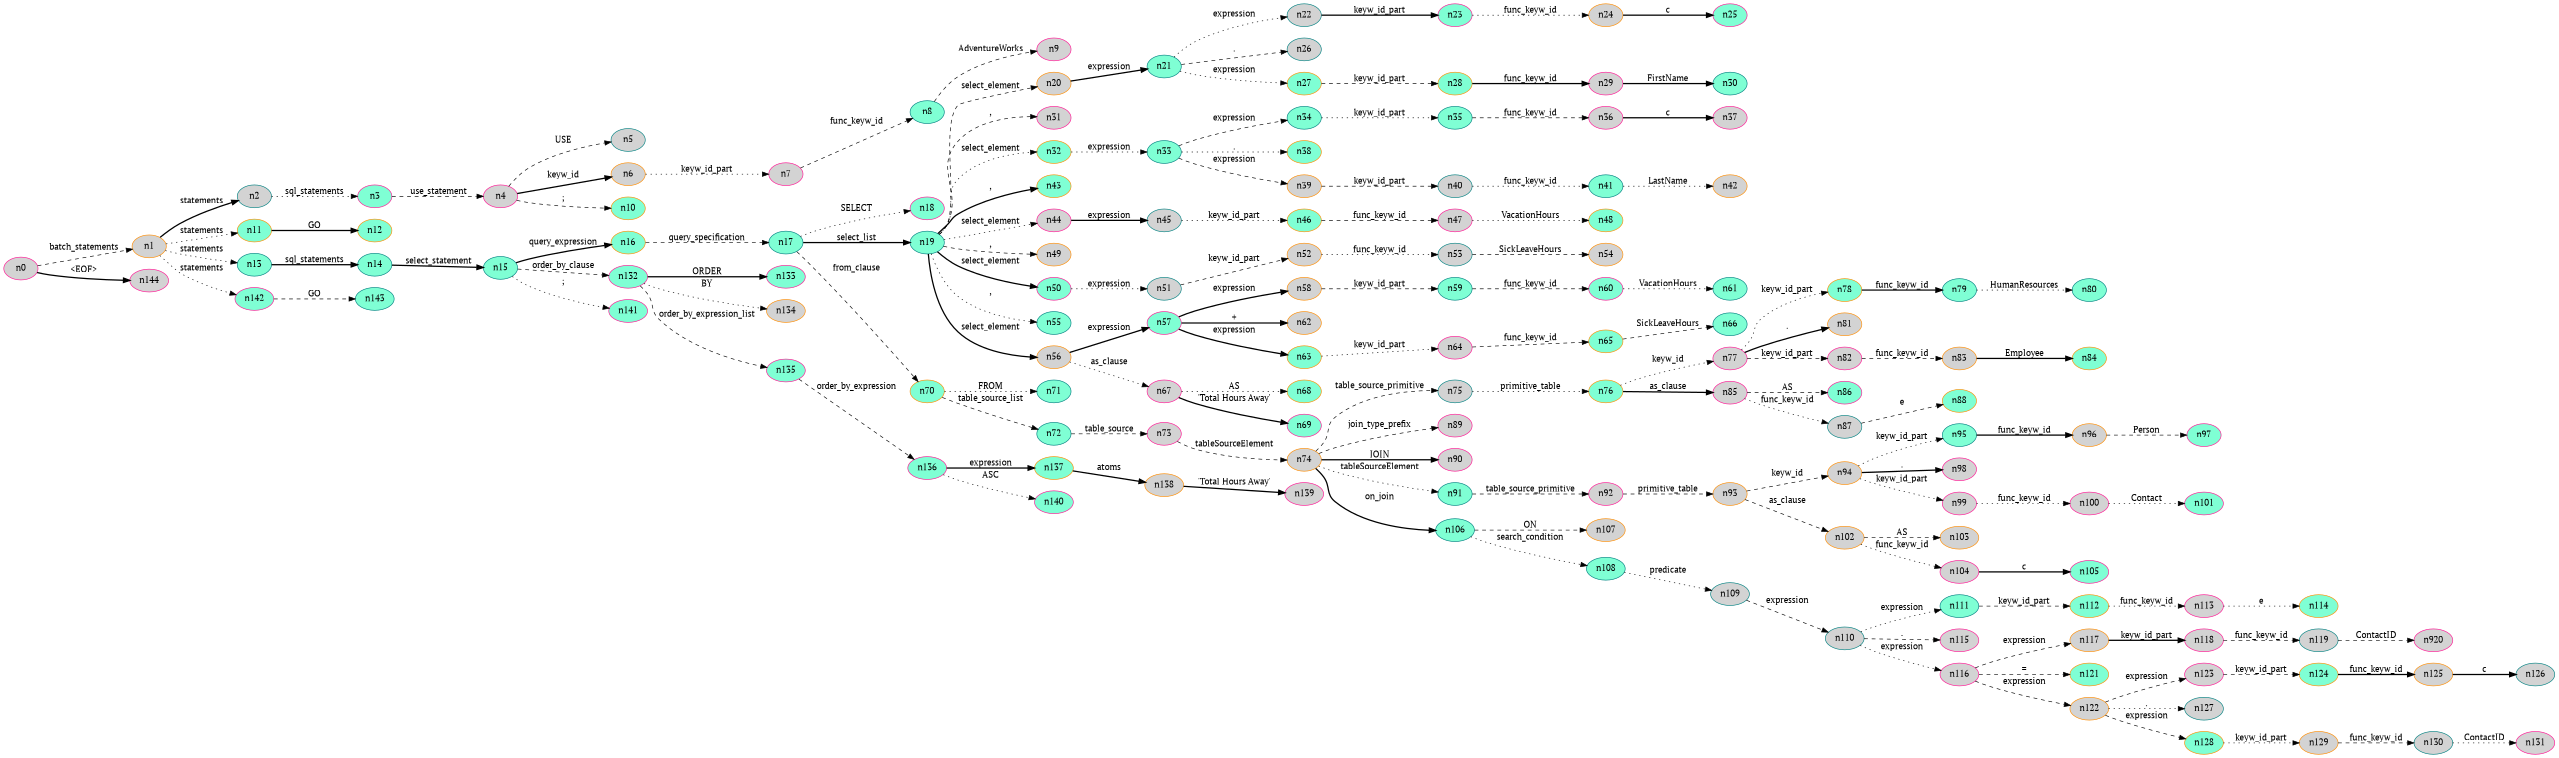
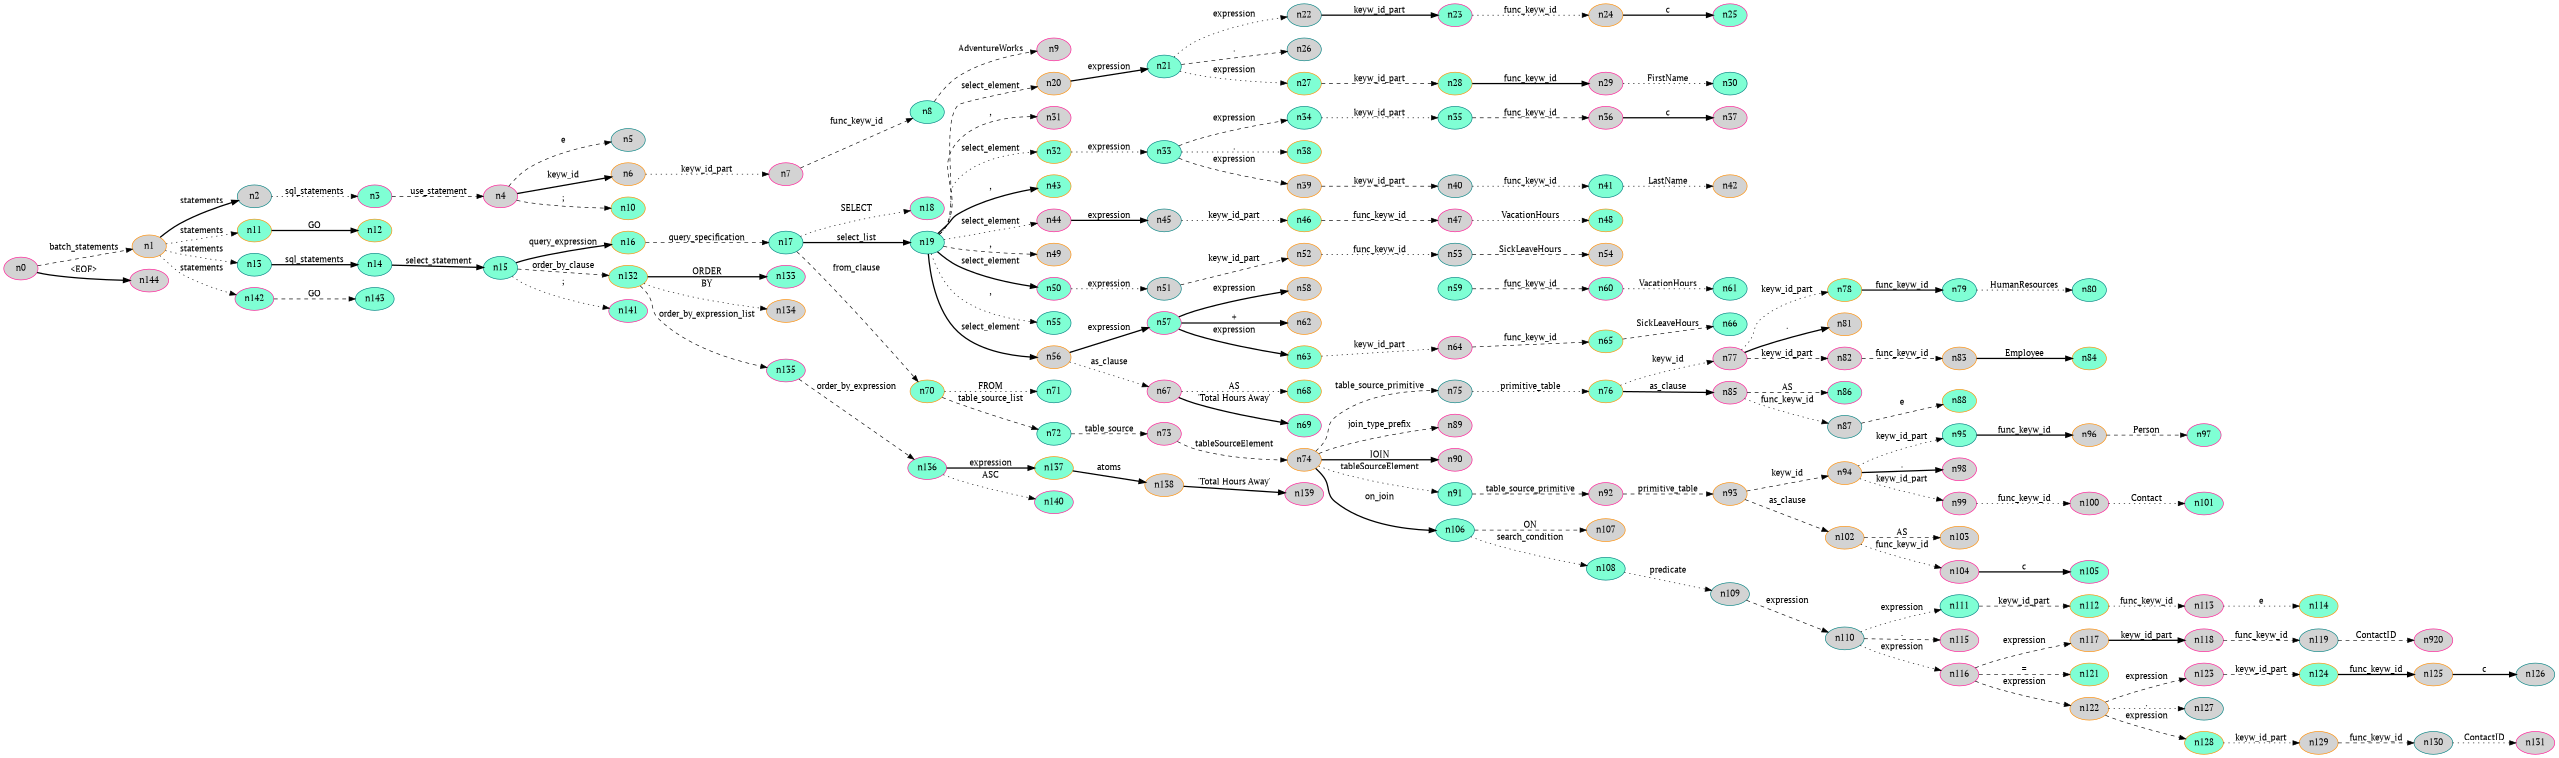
edge "n29" -> "n30": style bold -> dotted
edge "n4" -> "n5": label "USE" -> "e"
node "n132": color deeppink -> darkorange
edge "n58" -> "n59": removed, label "keyw_id_part"
